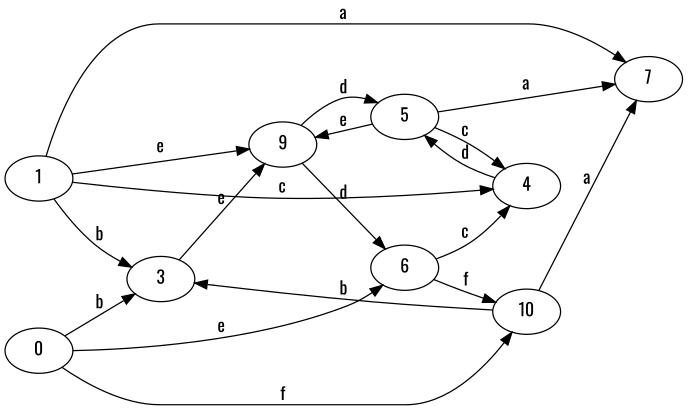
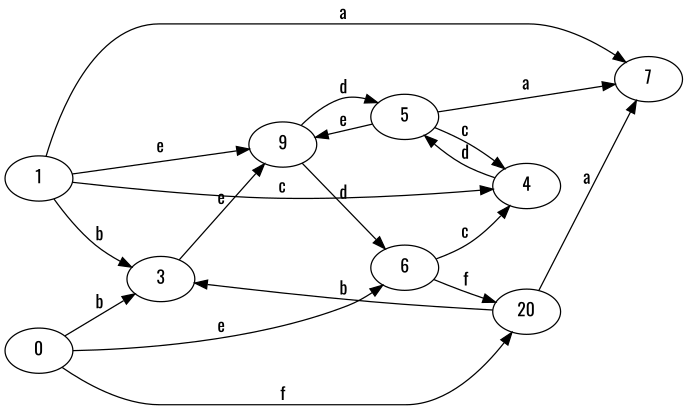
node "10": label "10" -> "20"
